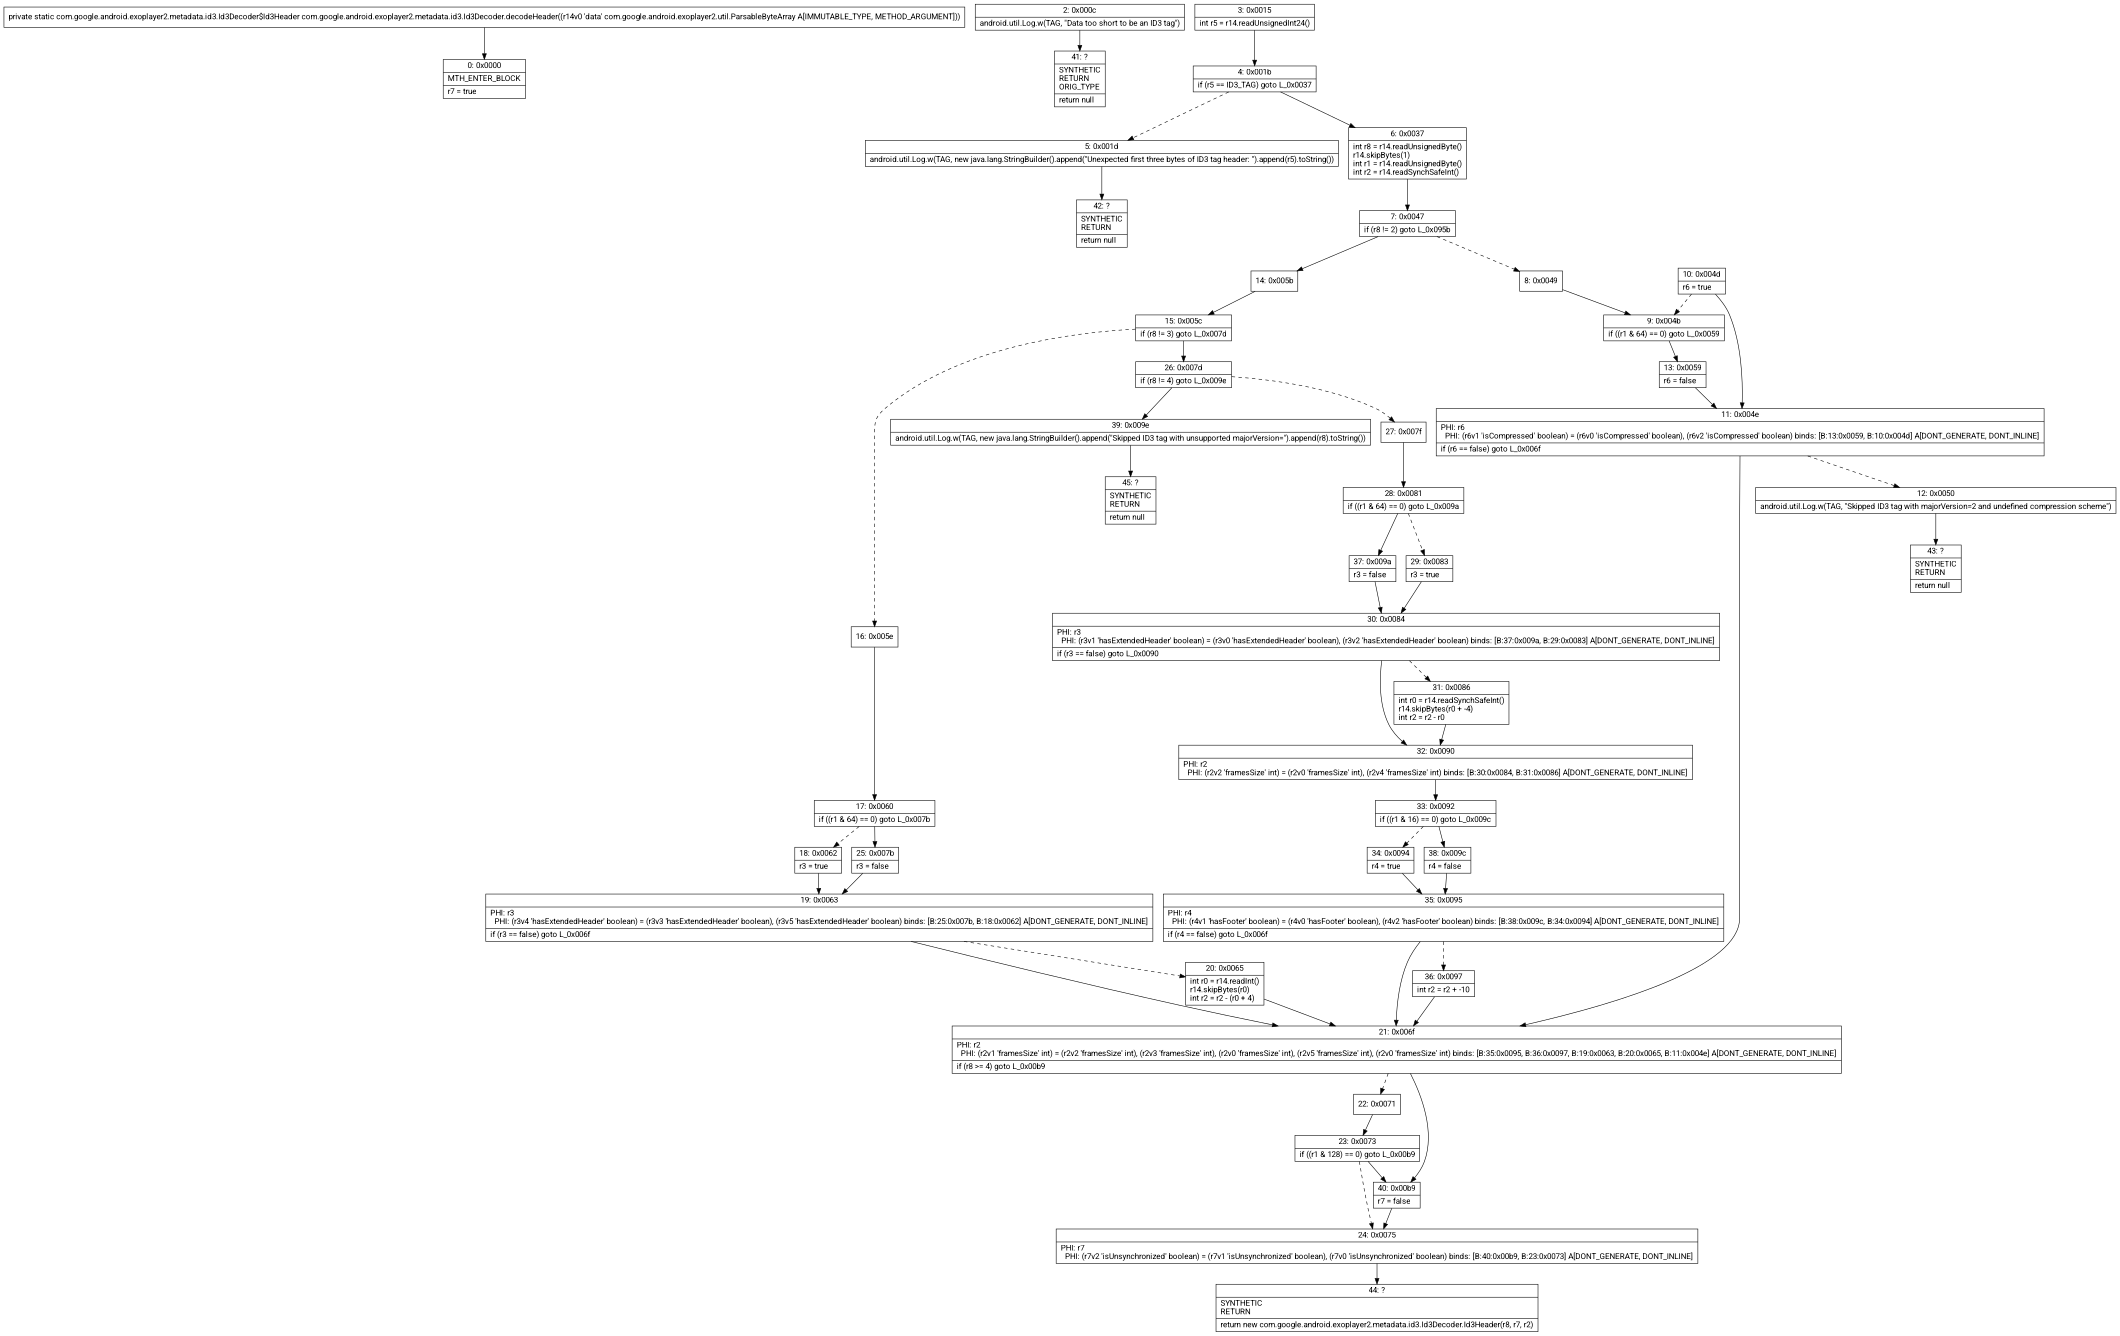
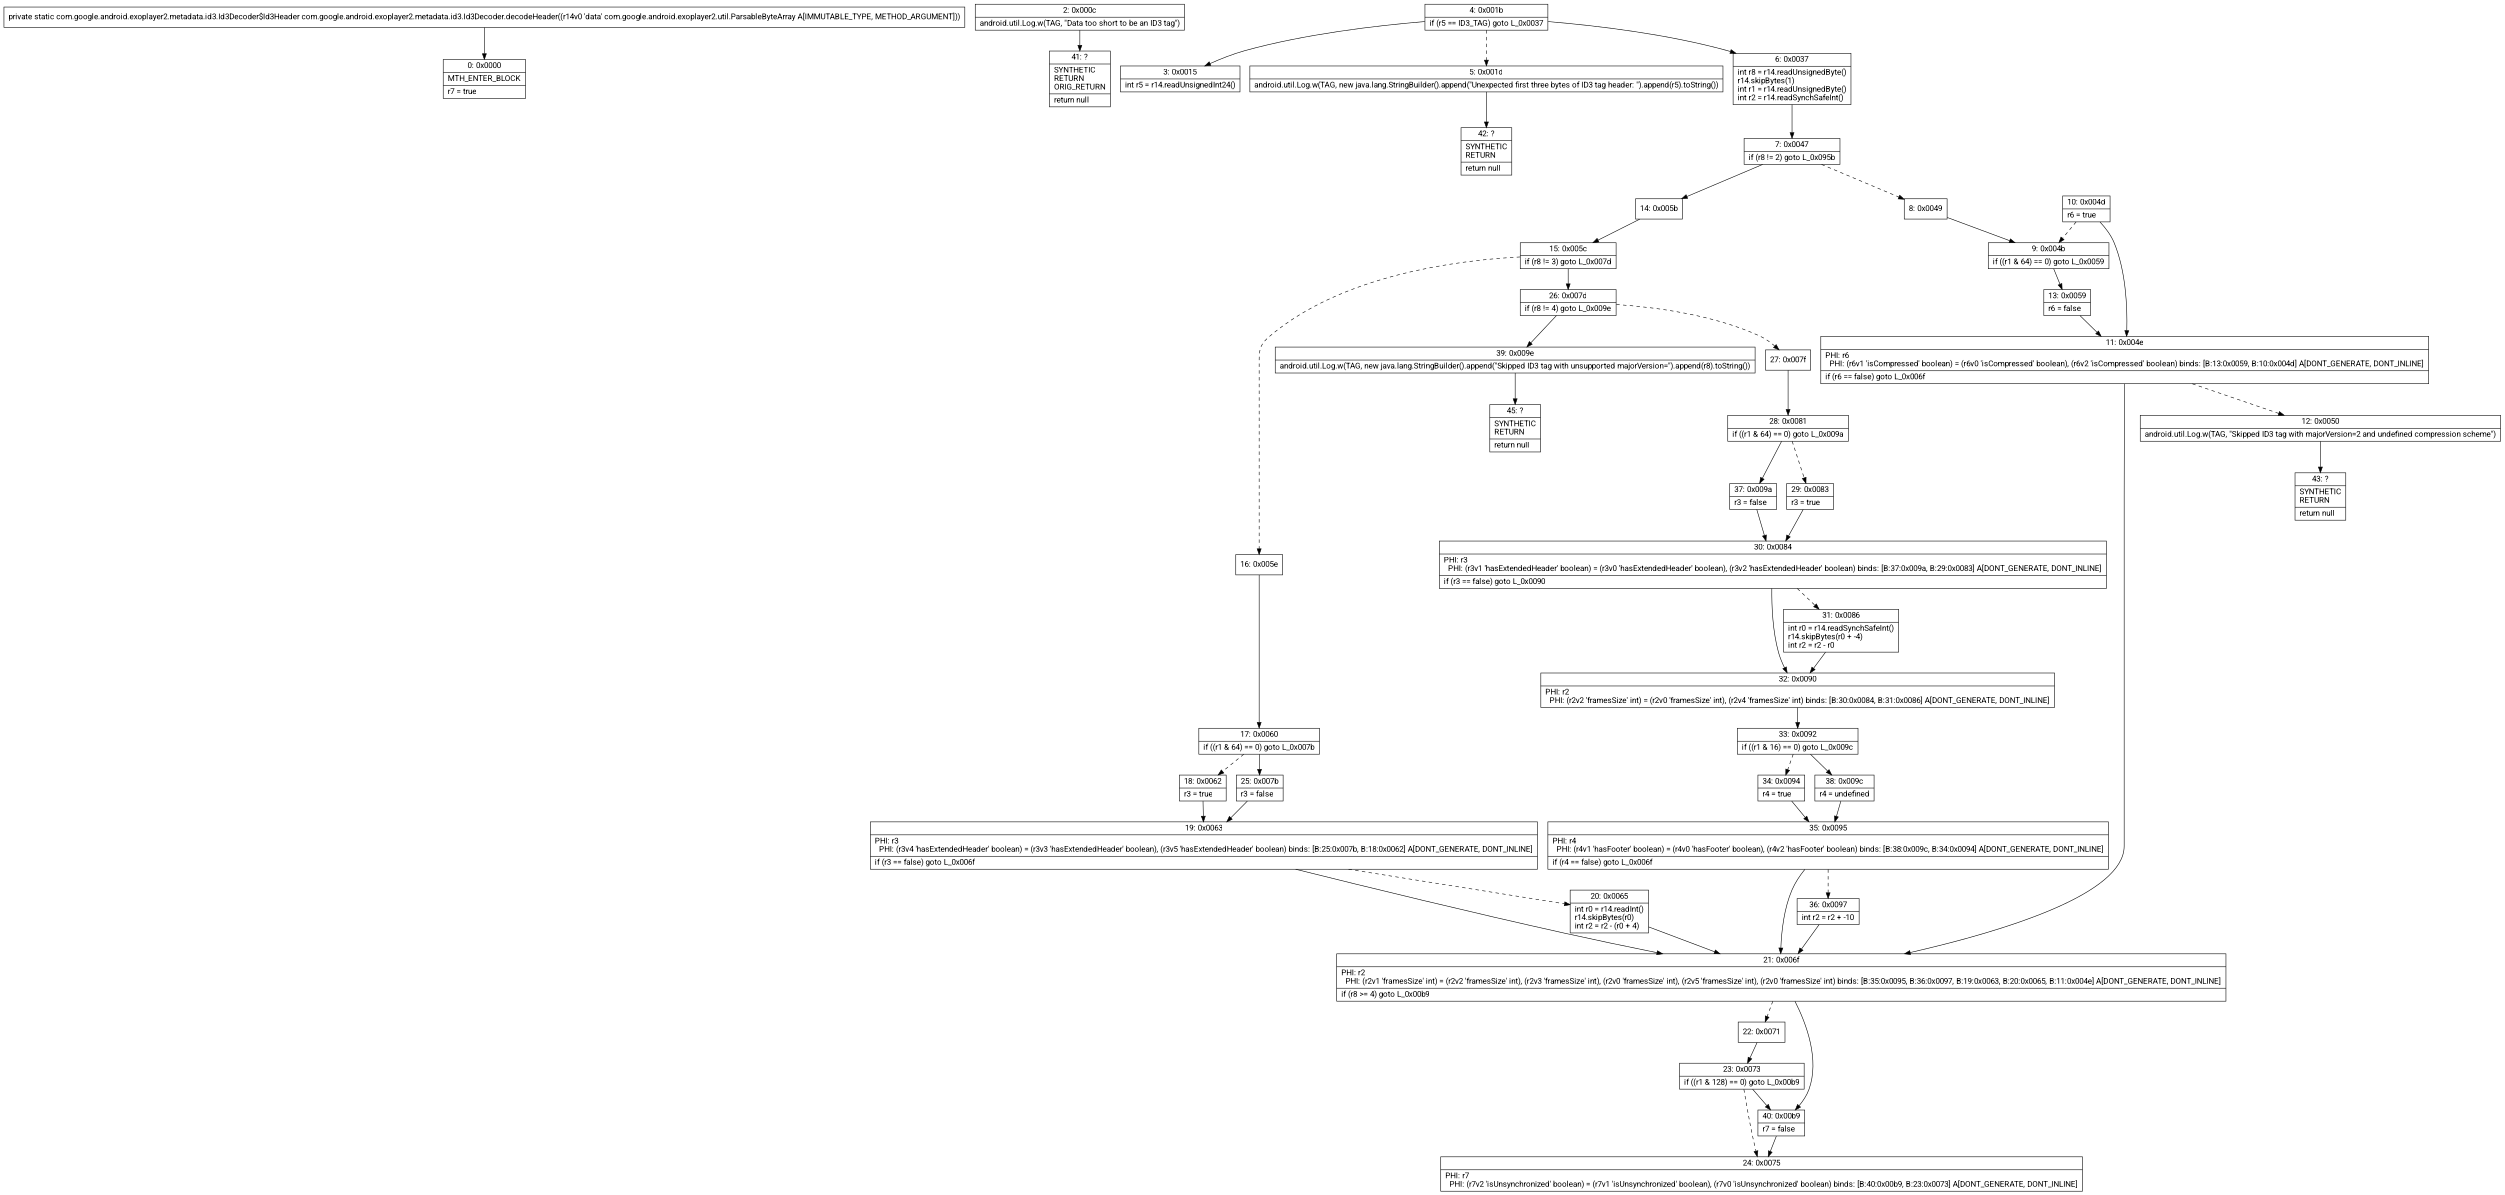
edge "3: 0x0015" -> "4: 0x001b": reversed
node "41: ?": text "ORIG_TYPE" -> "ORIG_RETURN"
node "38: 0x009c": text "r4 = false" -> "r4 = undefined"
node "44: ?": removed
